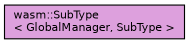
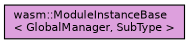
node "wasm::SubType < GlobalManager, SubType >": label "wasm::SubType < GlobalManager, SubType >" -> "wasm::ModuleInstanceBase < GlobalManager, SubType >"
